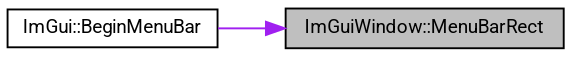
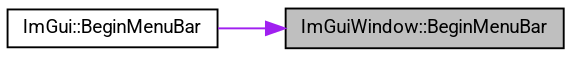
node "ImGuiWindow::MenuBarRect": label "ImGuiWindow::MenuBarRect" -> "ImGuiWindow::BeginMenuBar"
